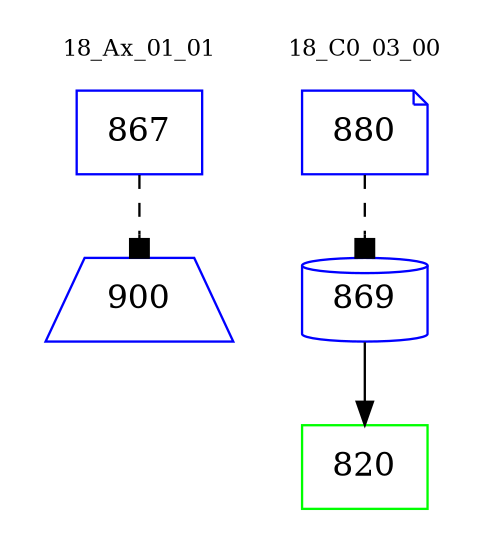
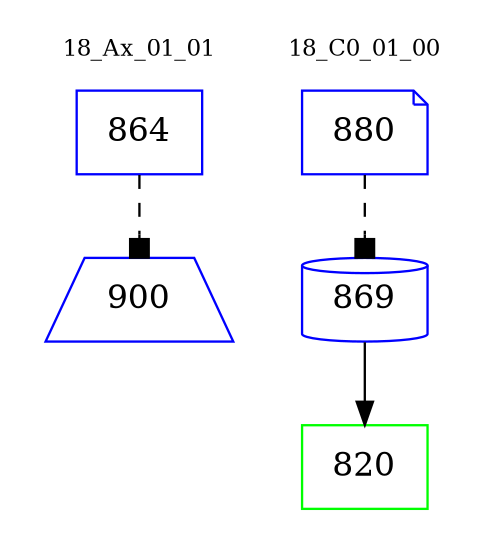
cluster "18_C0_03_00": label "18_C0_03_00" -> "18_C0_01_00"
node "867": label "867" -> "864"
